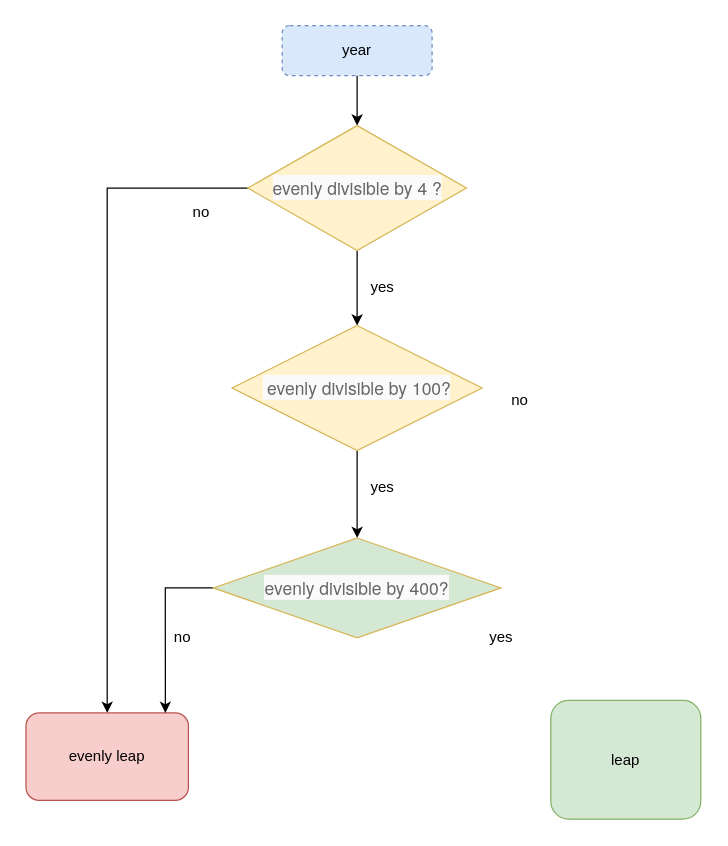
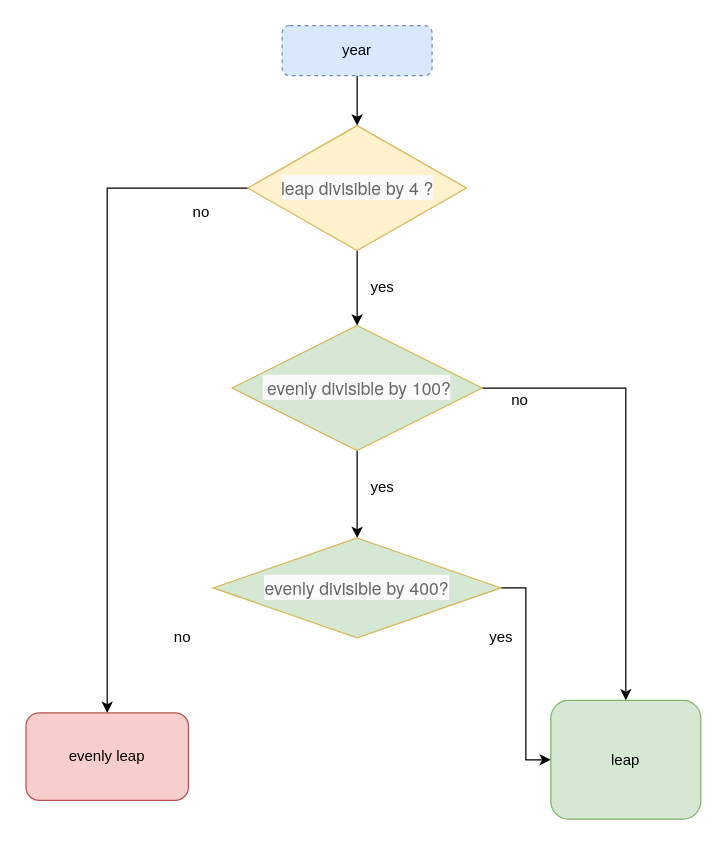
node "evenly divisible by 4 ?": label "evenly divisible by 4 ?" -> "leap divisible by 4 ?"
node "evenly divisible by 100?": fillcolor #fff2cc -> #d5e8d4
edge "evenly divisible by 100?" -> "leap": added
edge "evenly divisible by 400?" -> "evenly leap": removed
edge "evenly divisible by 400?" -> "leap": added
